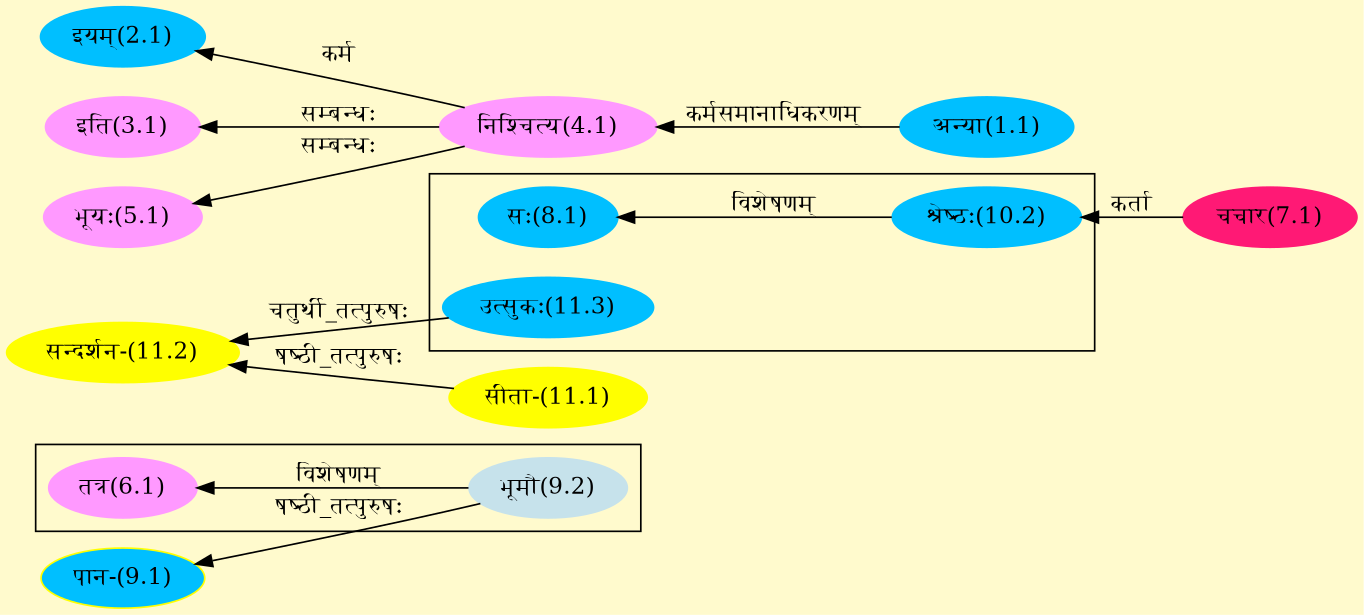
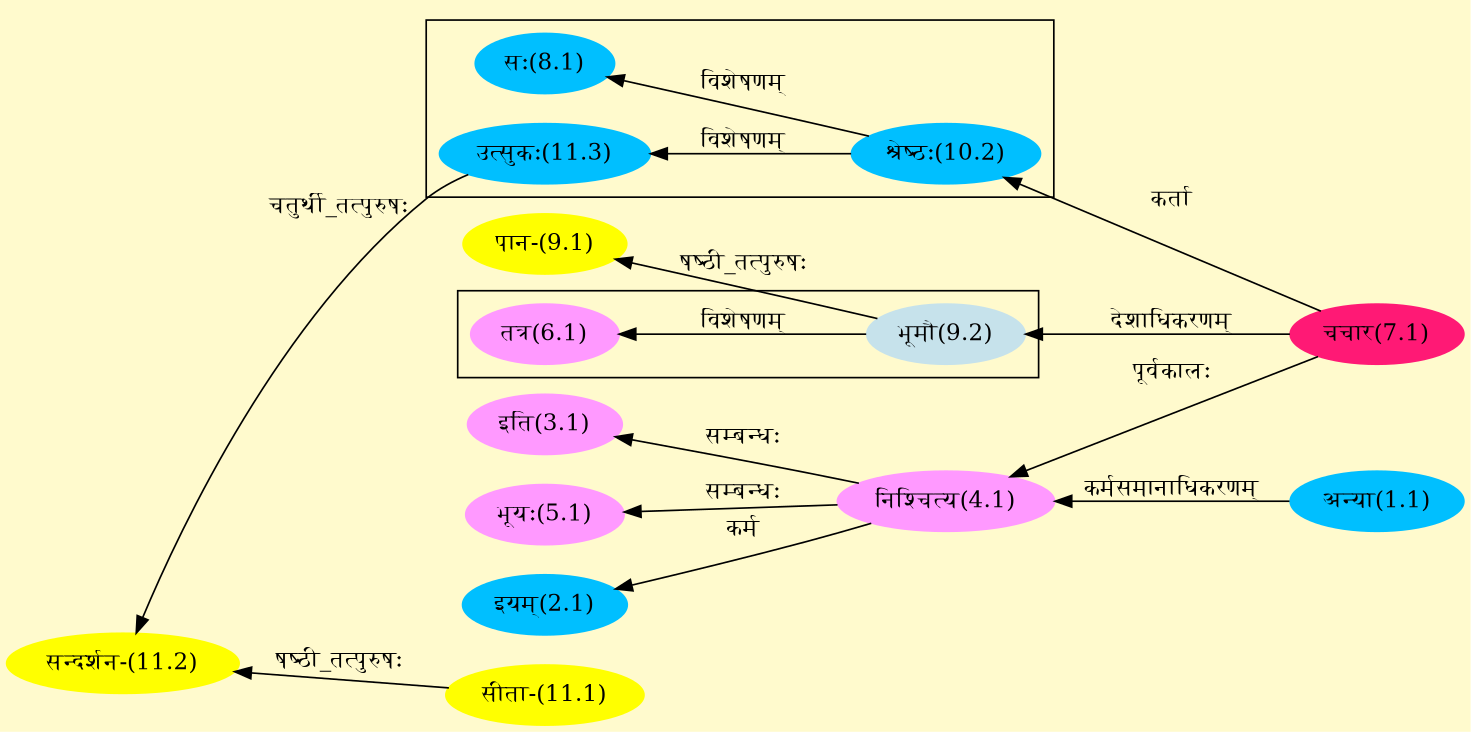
edge "श्रेष्ठः(10.2)" -> "उत्सुकः(11.3)": added, label "विशेषणम्"
edge "चचार(7.1)" -> "भूमौ(9.2)": added, label "देशाधिकरणम्"
edge "चचार(7.1)" -> "निश्चित्य(4.1)": added, label "पूर्वकालः"
node "पान-(9.1)": fillcolor #00bfff -> #ffff00
